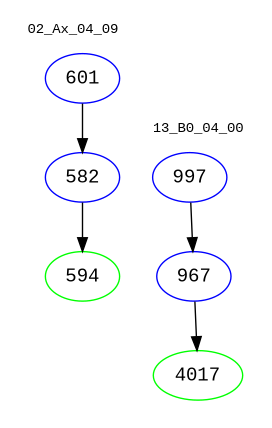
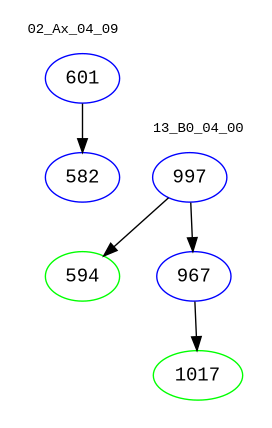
edge "582" -> "594": now "997" -> "594"
node "4017": label "4017" -> "1017"
